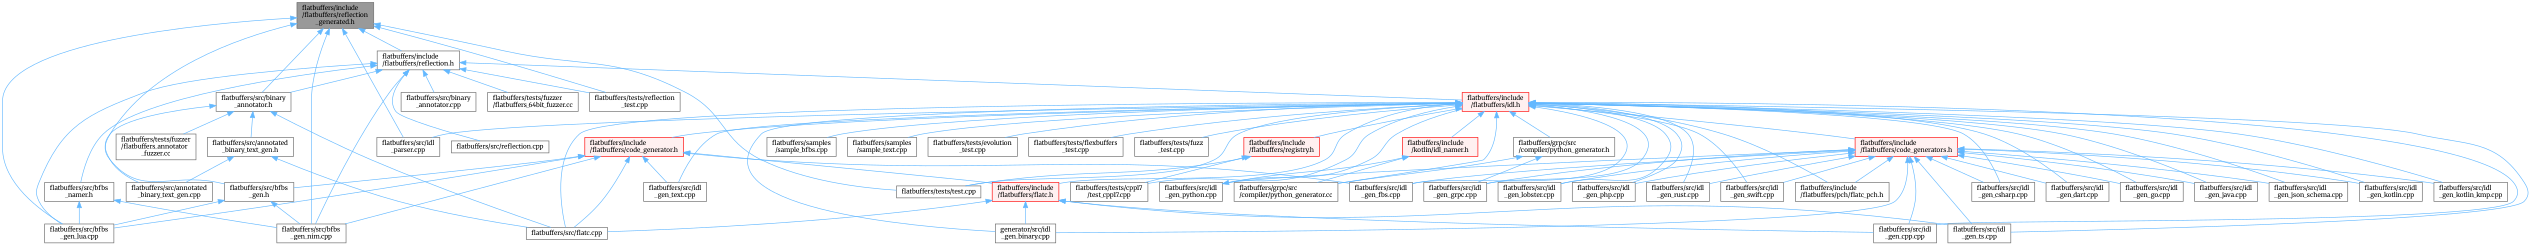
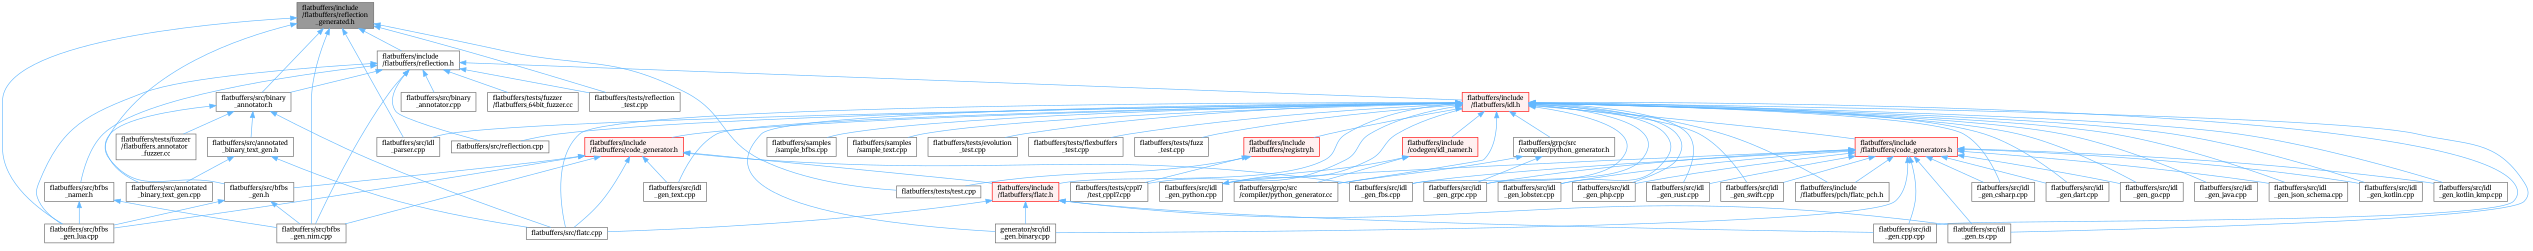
node "flatbuffers/include /kotlin/idl_namer.h": label "flatbuffers/include /kotlin/idl_namer.h" -> "flatbuffers/include /codegen/idl_namer.h"
edge "flatbuffers/tests/test.cpp" -> "flatbuffers/include /flatbuffers/idl.h": now "flatbuffers/src/reflection.cpp" -> "flatbuffers/include /flatbuffers/idl.h"
edge "flatbuffers/src/idl _gen_java.cpp" -> "flatbuffers/include /flatbuffers/code_generators.h": removed
